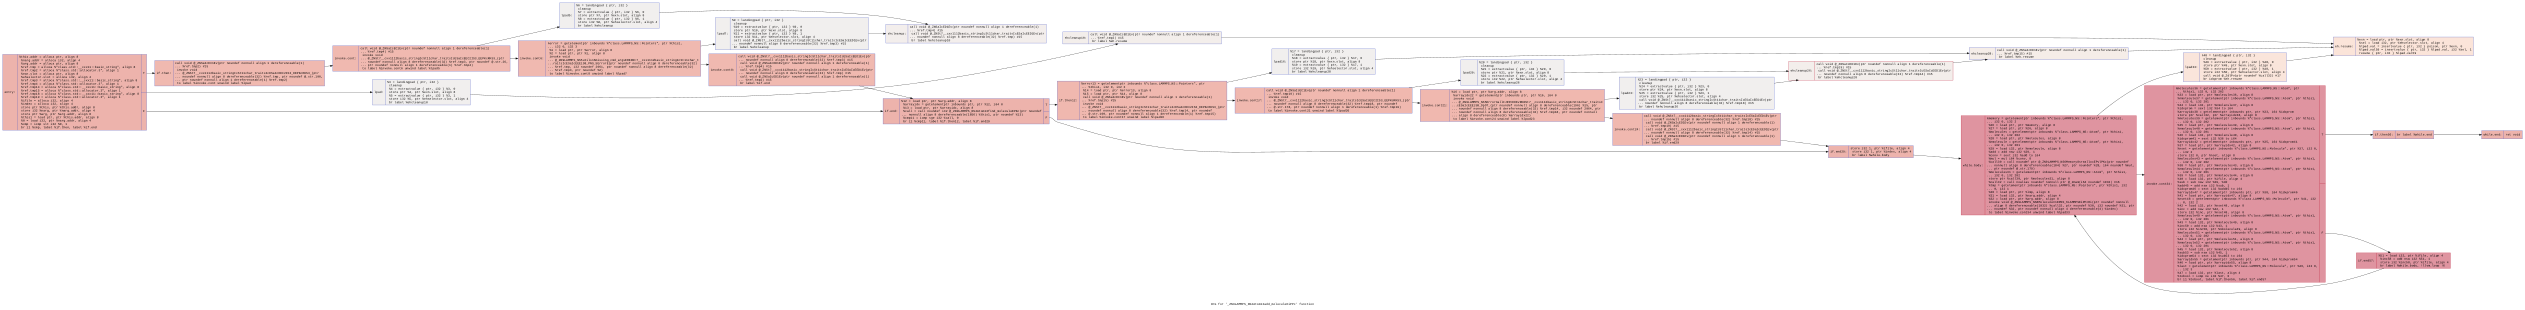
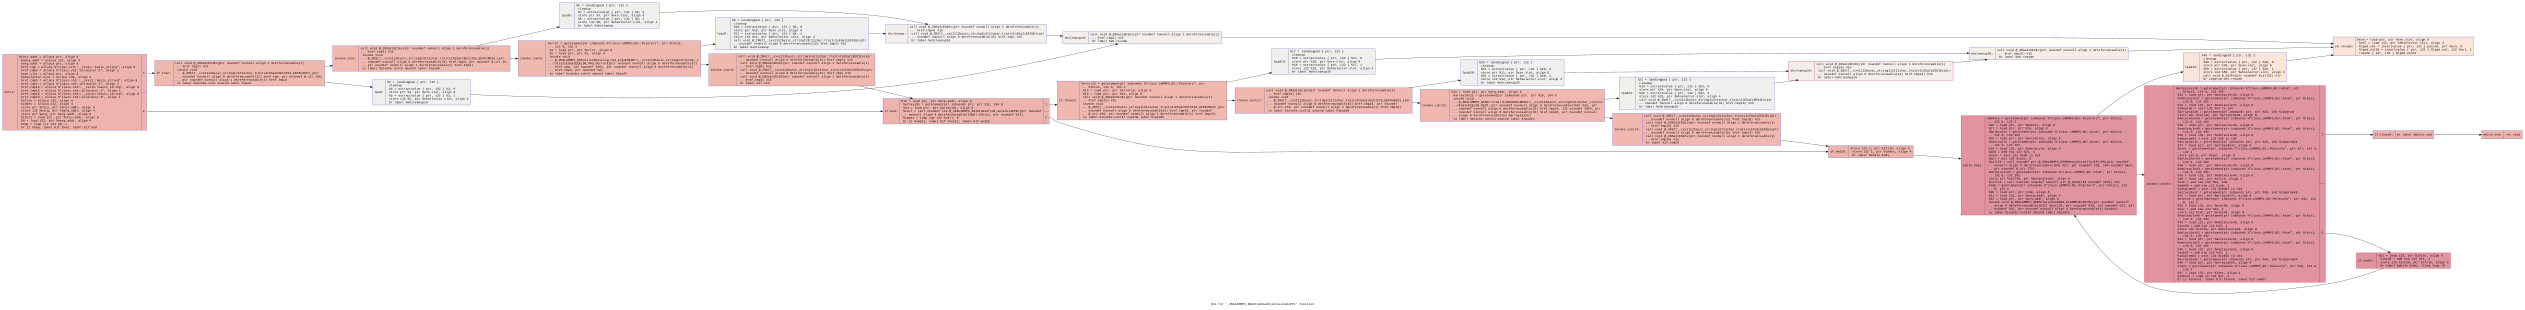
edge "ehcleanup:" -> "ehcleanup10:": added
edge "entry:" -> "lpad:": now "if.then:" -> "lpad:"
